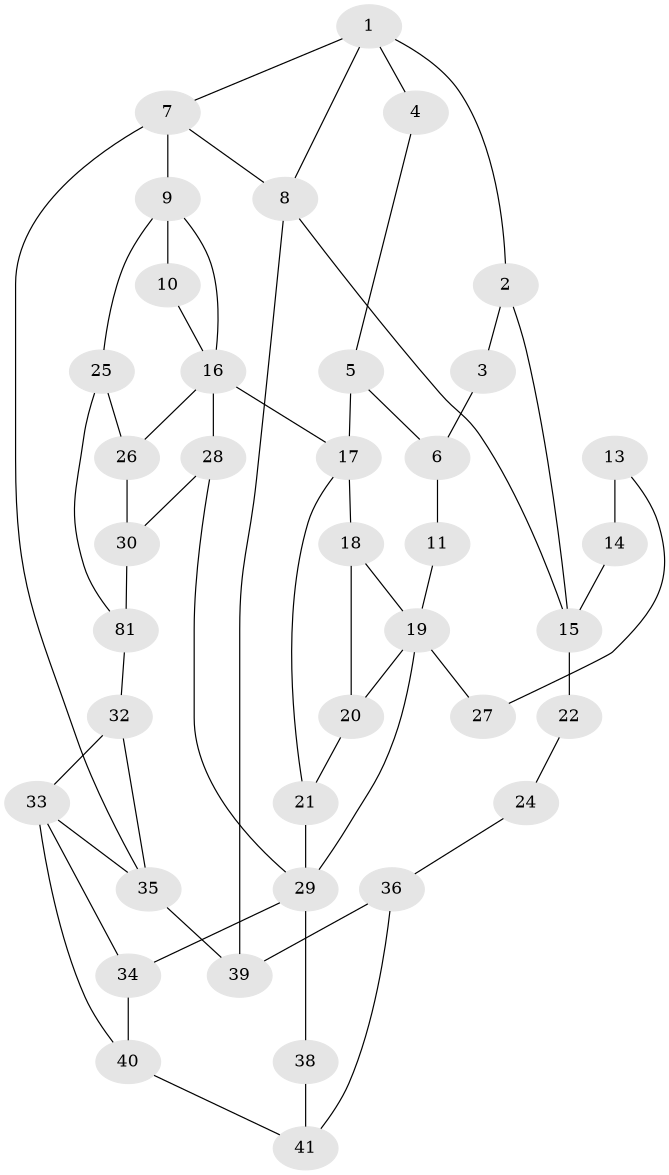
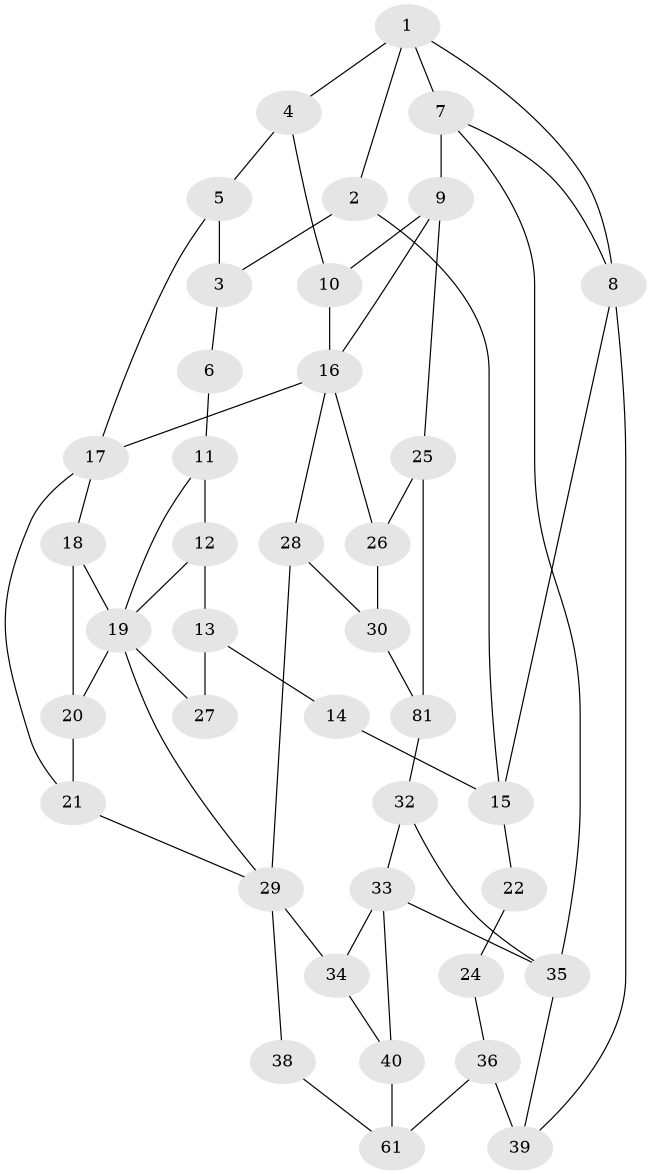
edge "4" -- "10": added
edge "5" -- "6": now "5" -- "3"
node "12": added
node "41": label "41" -> "61"
